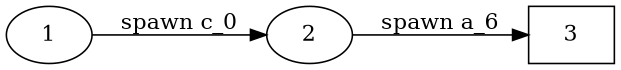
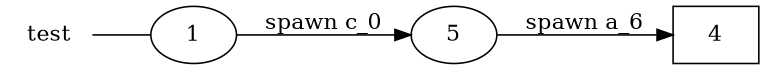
node "test": added
node "2": label "2" -> "5"
node "3": label "3" -> "4"
